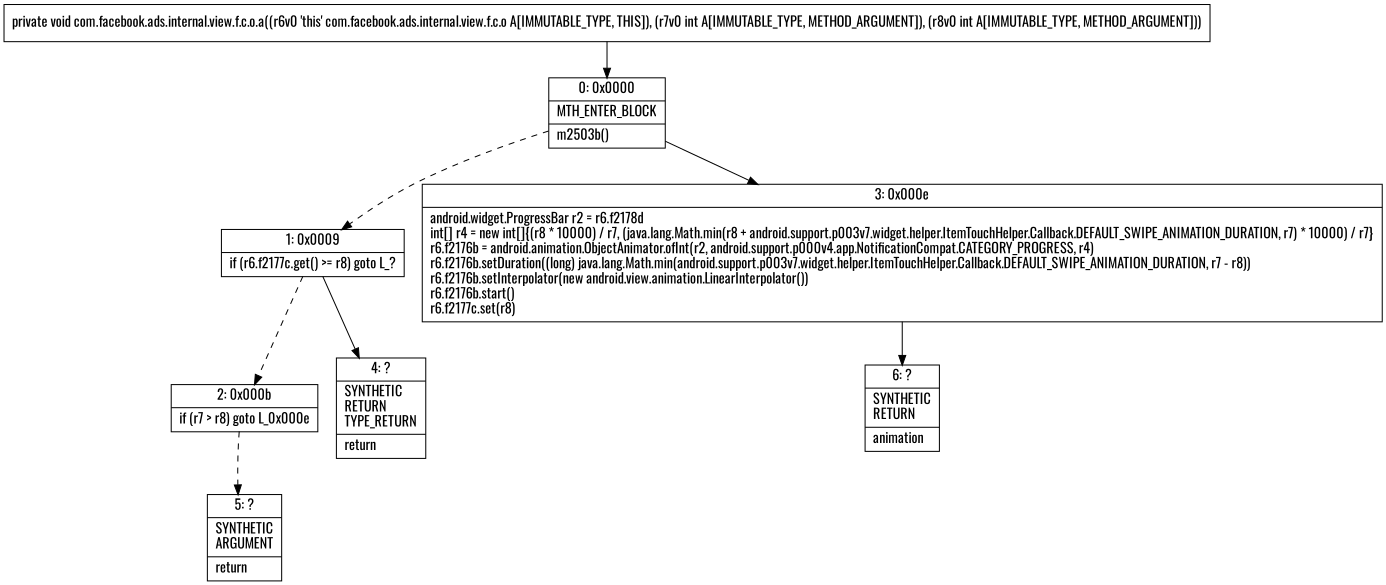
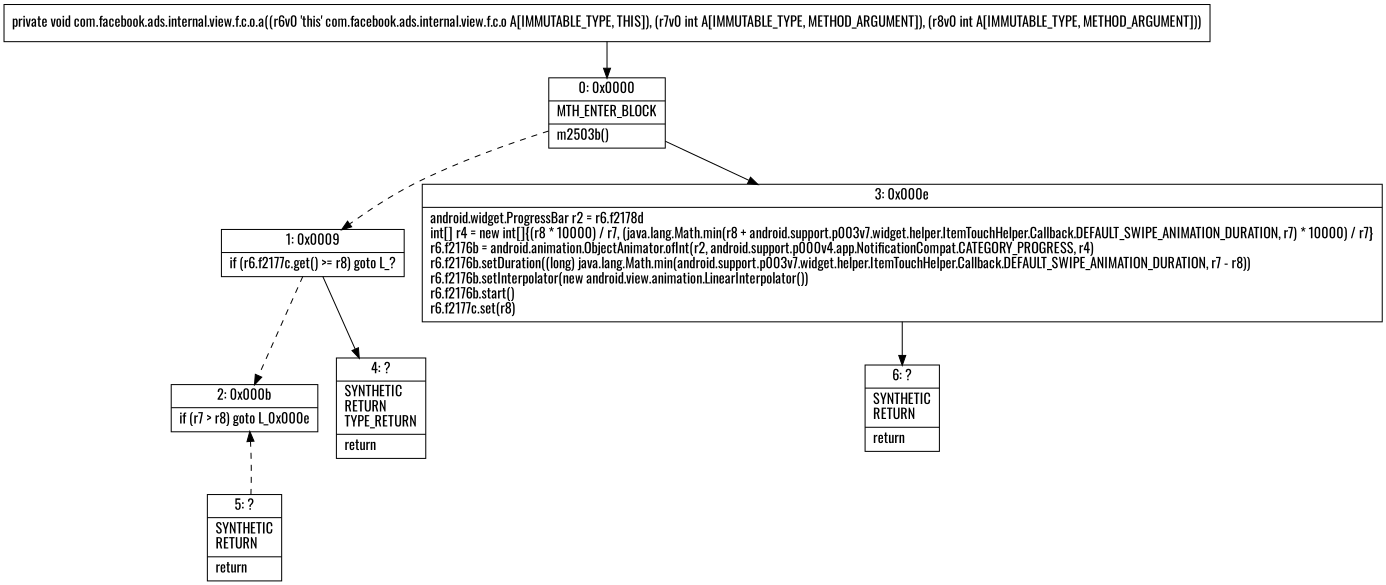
node "6: ?": text "animation" -> "return"
edge "2: 0x000b" -> "5: ?": reversed
node "5: ?": text "ARGUMENT" -> "RETURN"
